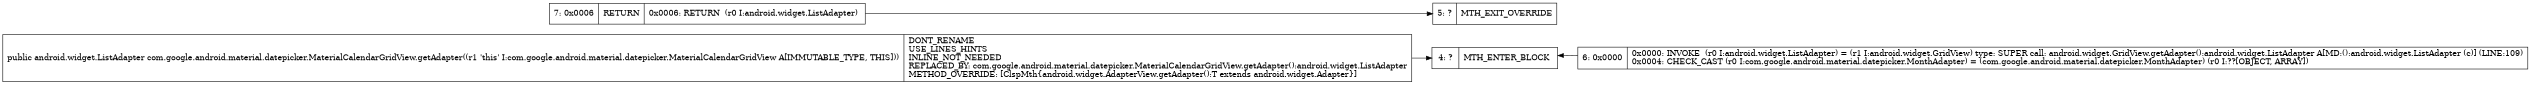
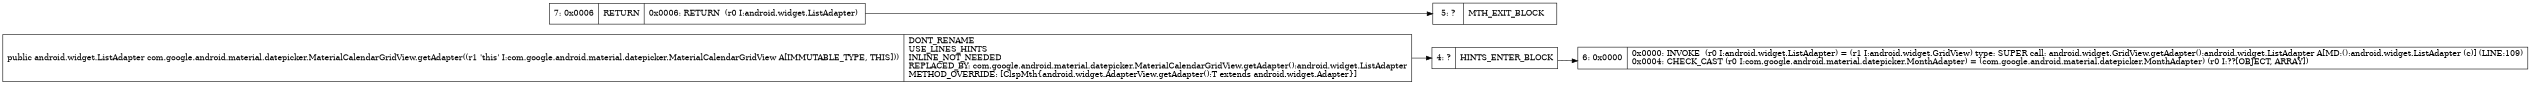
node "5: ?": text "MTH_EXIT_OVERRIDE" -> "MTH_EXIT_BLOCK"
edge "6: 0x0000" -> "4: ?": reversed
node "4: ?": text "MTH_ENTER_BLOCK" -> "HINTS_ENTER_BLOCK"
